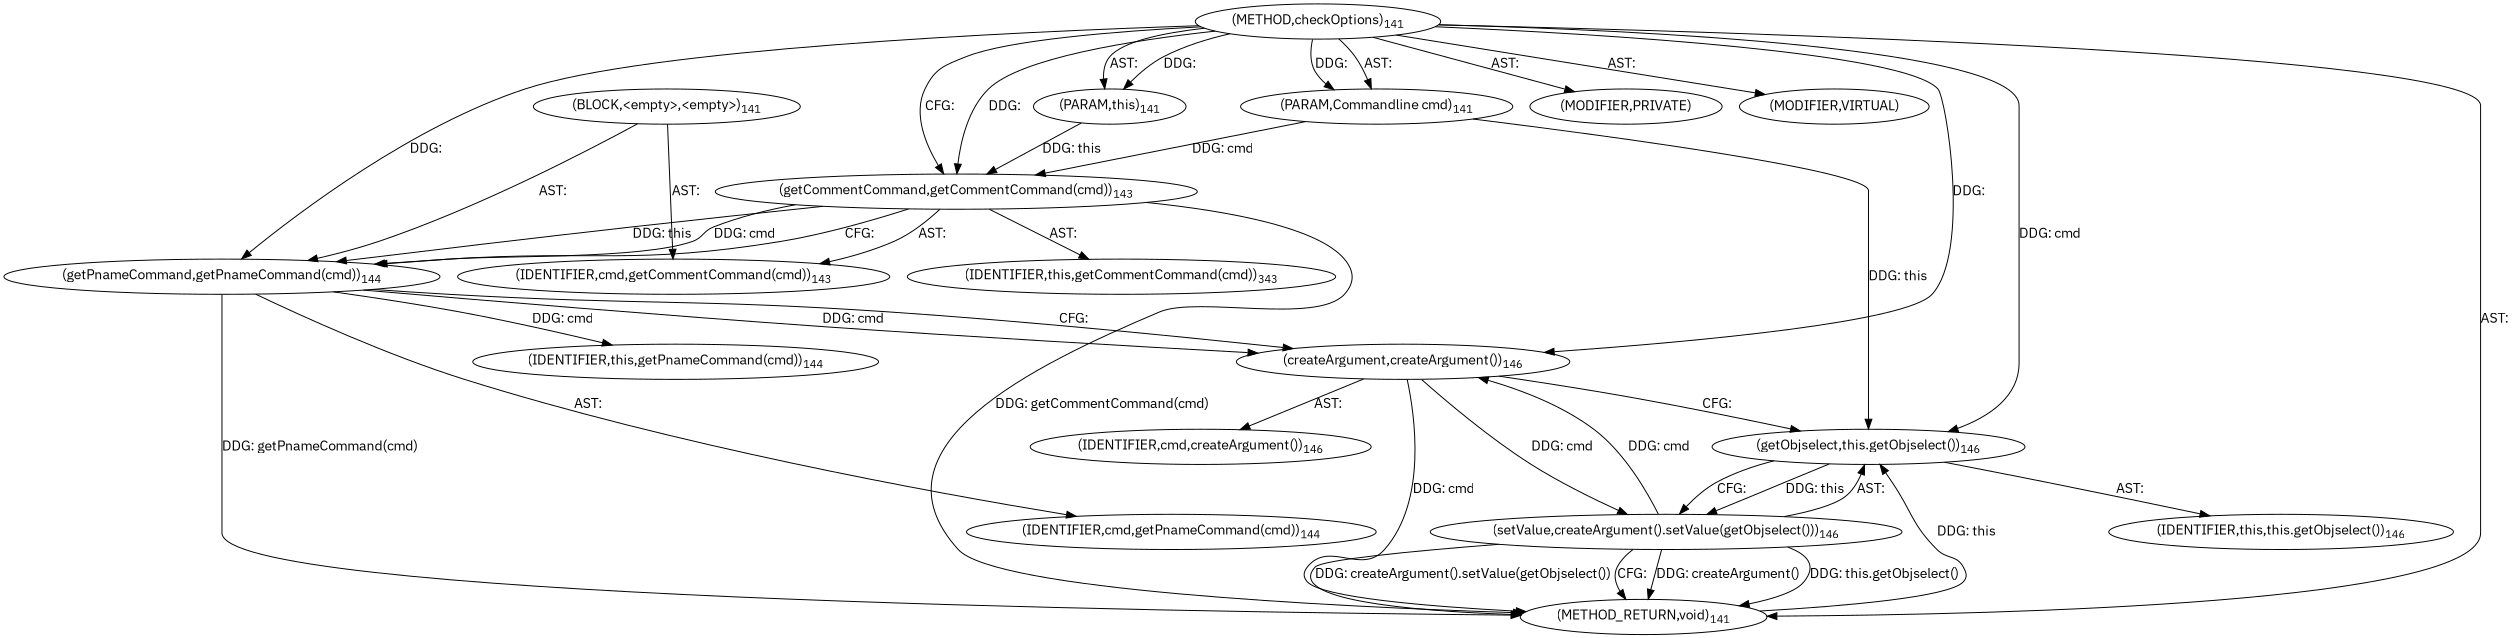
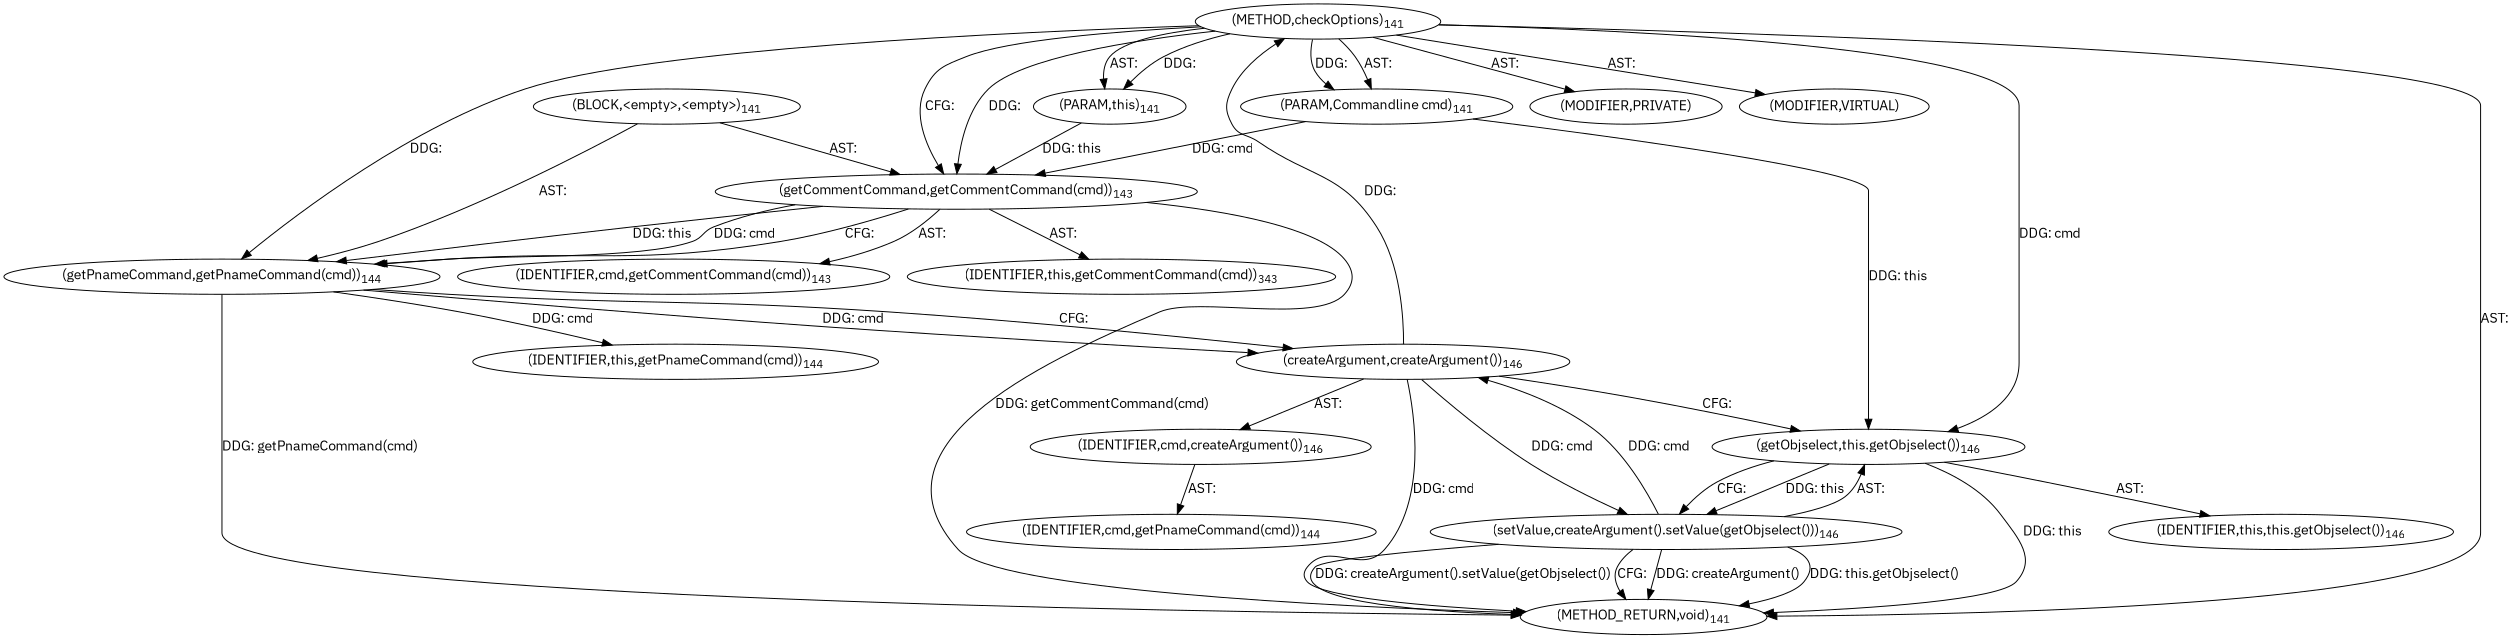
edge "(METHOD,checkOptions)" -> "(createArgument,createArgument())": reversed
edge "(BLOCK,<empty>,<empty>)" -> "(IDENTIFIER,cmd,getCommentCommand(cmd))": now "(BLOCK,<empty>,<empty>)" -> "(getCommentCommand,getCommentCommand(cmd))"
edge "(getPnameCommand,getPnameCommand(cmd))" -> "(IDENTIFIER,cmd,getPnameCommand(cmd))": now "(IDENTIFIER,cmd,createArgument())" -> "(IDENTIFIER,cmd,getPnameCommand(cmd))"
edge "(METHOD_RETURN,void)" -> "(getObjselect,this.getObjselect())": reversed
